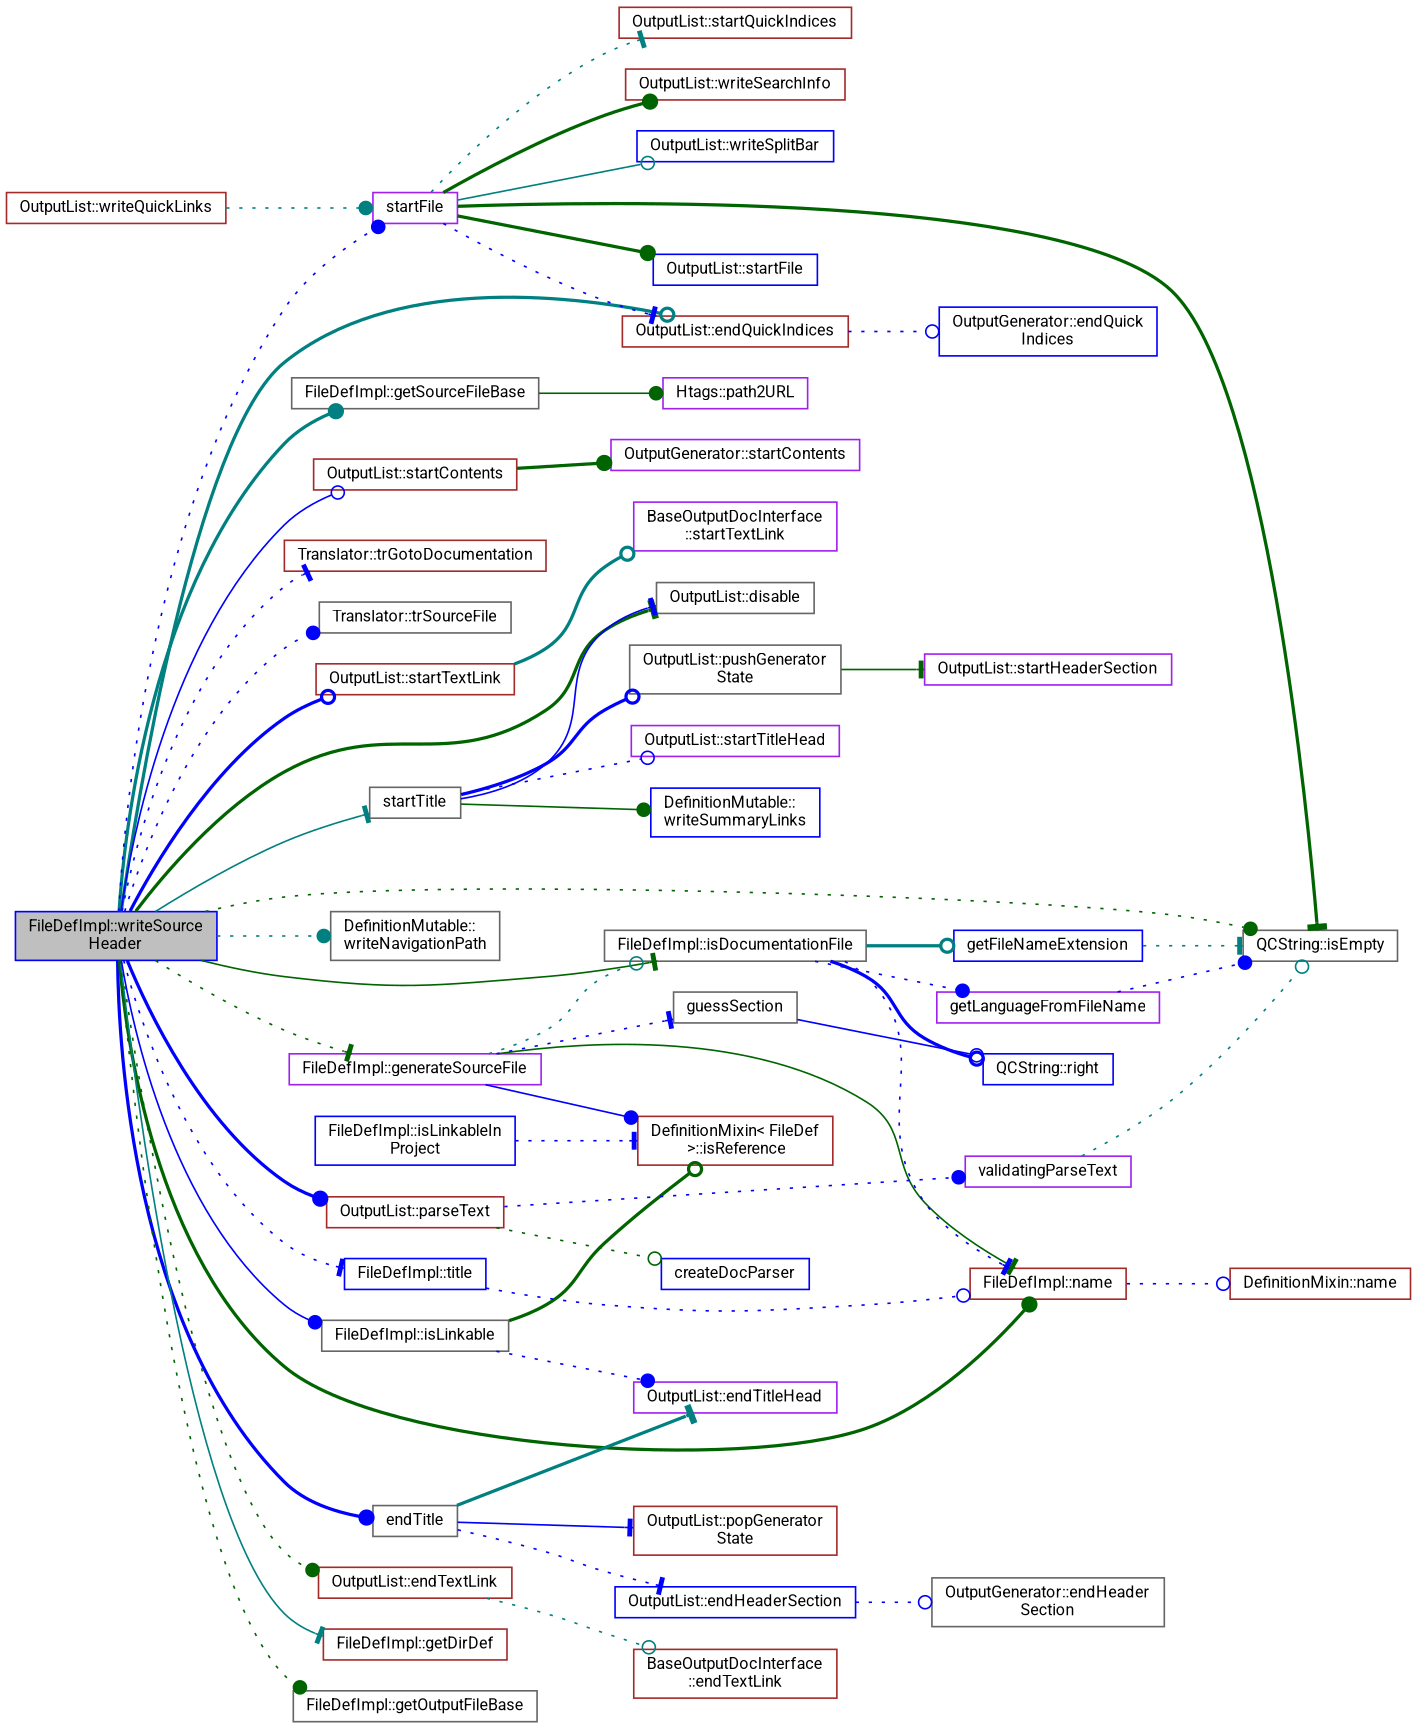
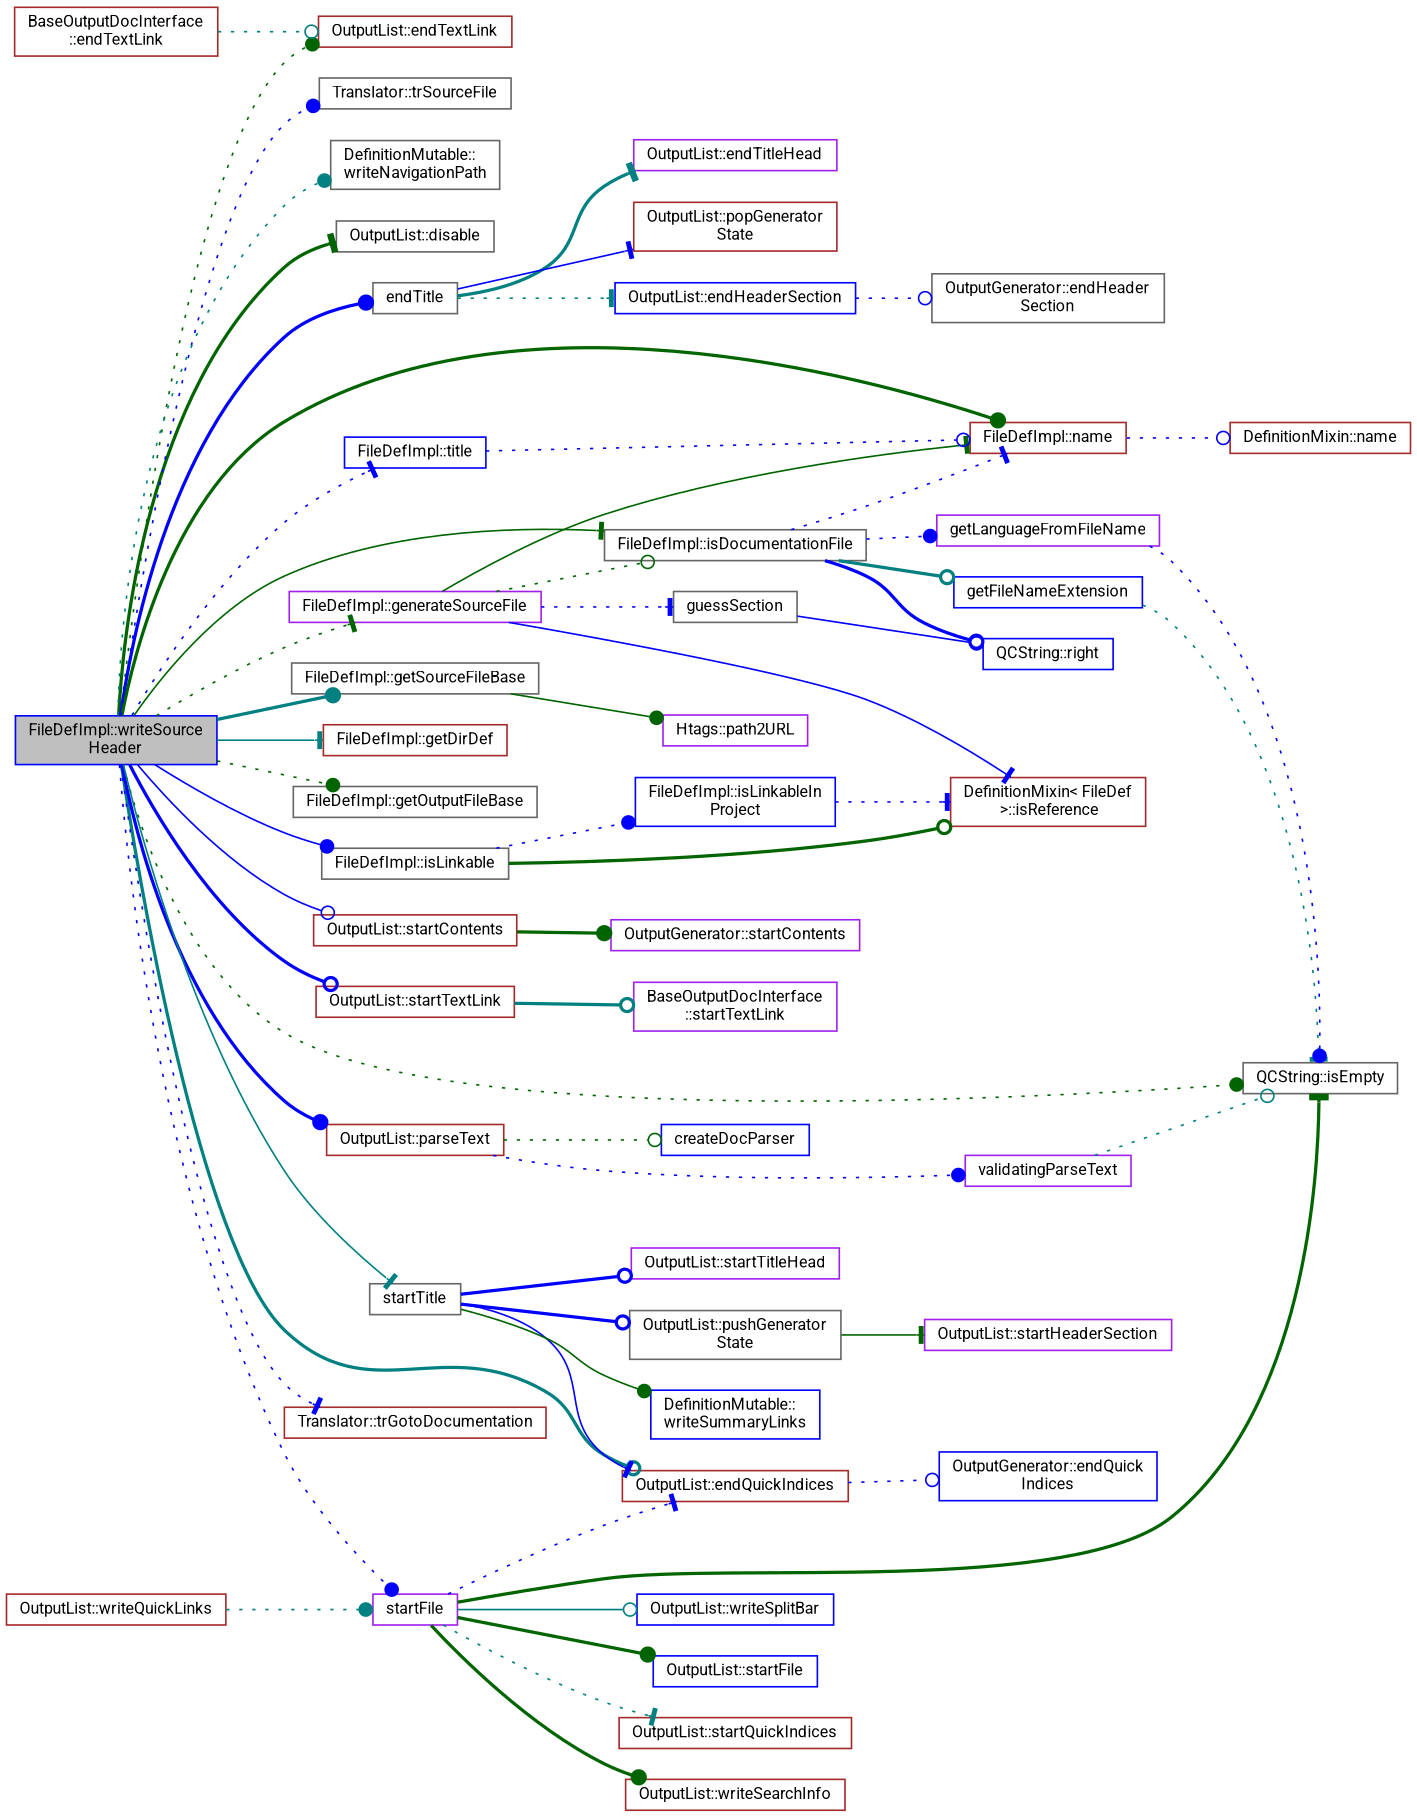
edge "startTitle" -> "OutputList::disable": now "startTitle" -> "OutputList::endQuickIndices"
edge "startTitle" -> "OutputList::startTitleHead": style dotted -> bold
edge "FileDefImpl::generateSourceFile" -> "FileDefImpl::isDocumentationFile": color teal -> darkgreen
edge "FileDefImpl::generateSourceFile" -> "DefinitionMixin< FileDef >::isReference": arrowhead dot -> tee
edge "FileDefImpl::isLinkable" -> "OutputList::endTitleHead": now "FileDefImpl::isLinkable" -> "FileDefImpl::isLinkableIn Project"
edge "endTitle" -> "OutputList::endHeaderSection": color blue -> teal
edge "OutputList::endTextLink" -> "BaseOutputDocInterface ::endTextLink": reversed
